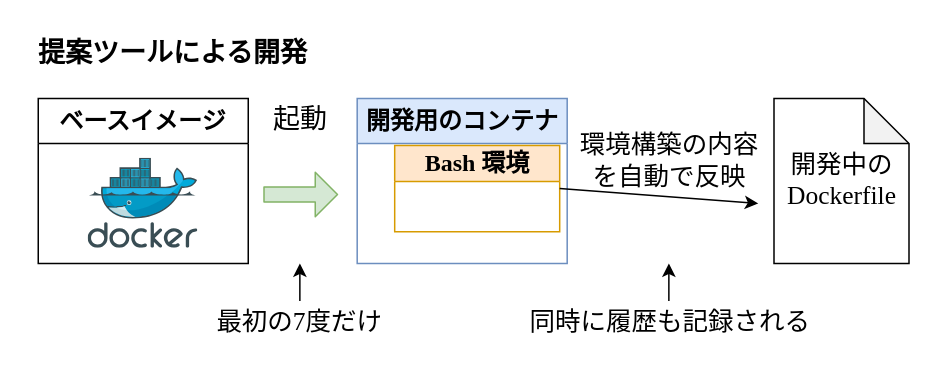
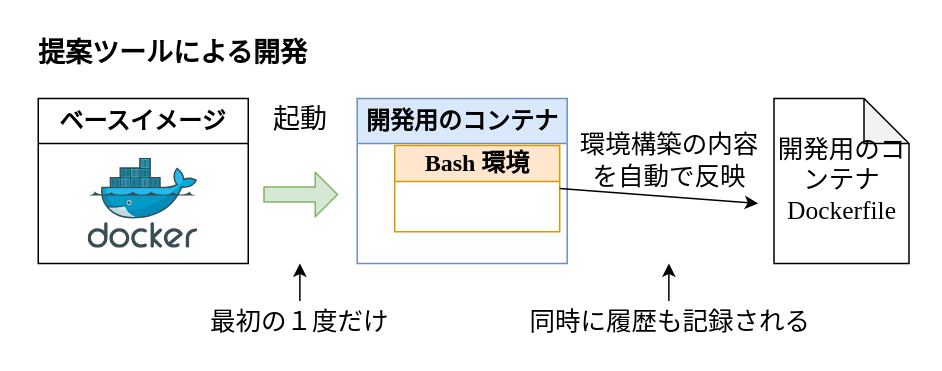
node "開発中の Dockerfile": label "開発中の Dockerfile" -> "開発用のコンテナ Dockerfile"
node "最初の7度だけ": label "最初の7度だけ" -> "最初の１度だけ"
